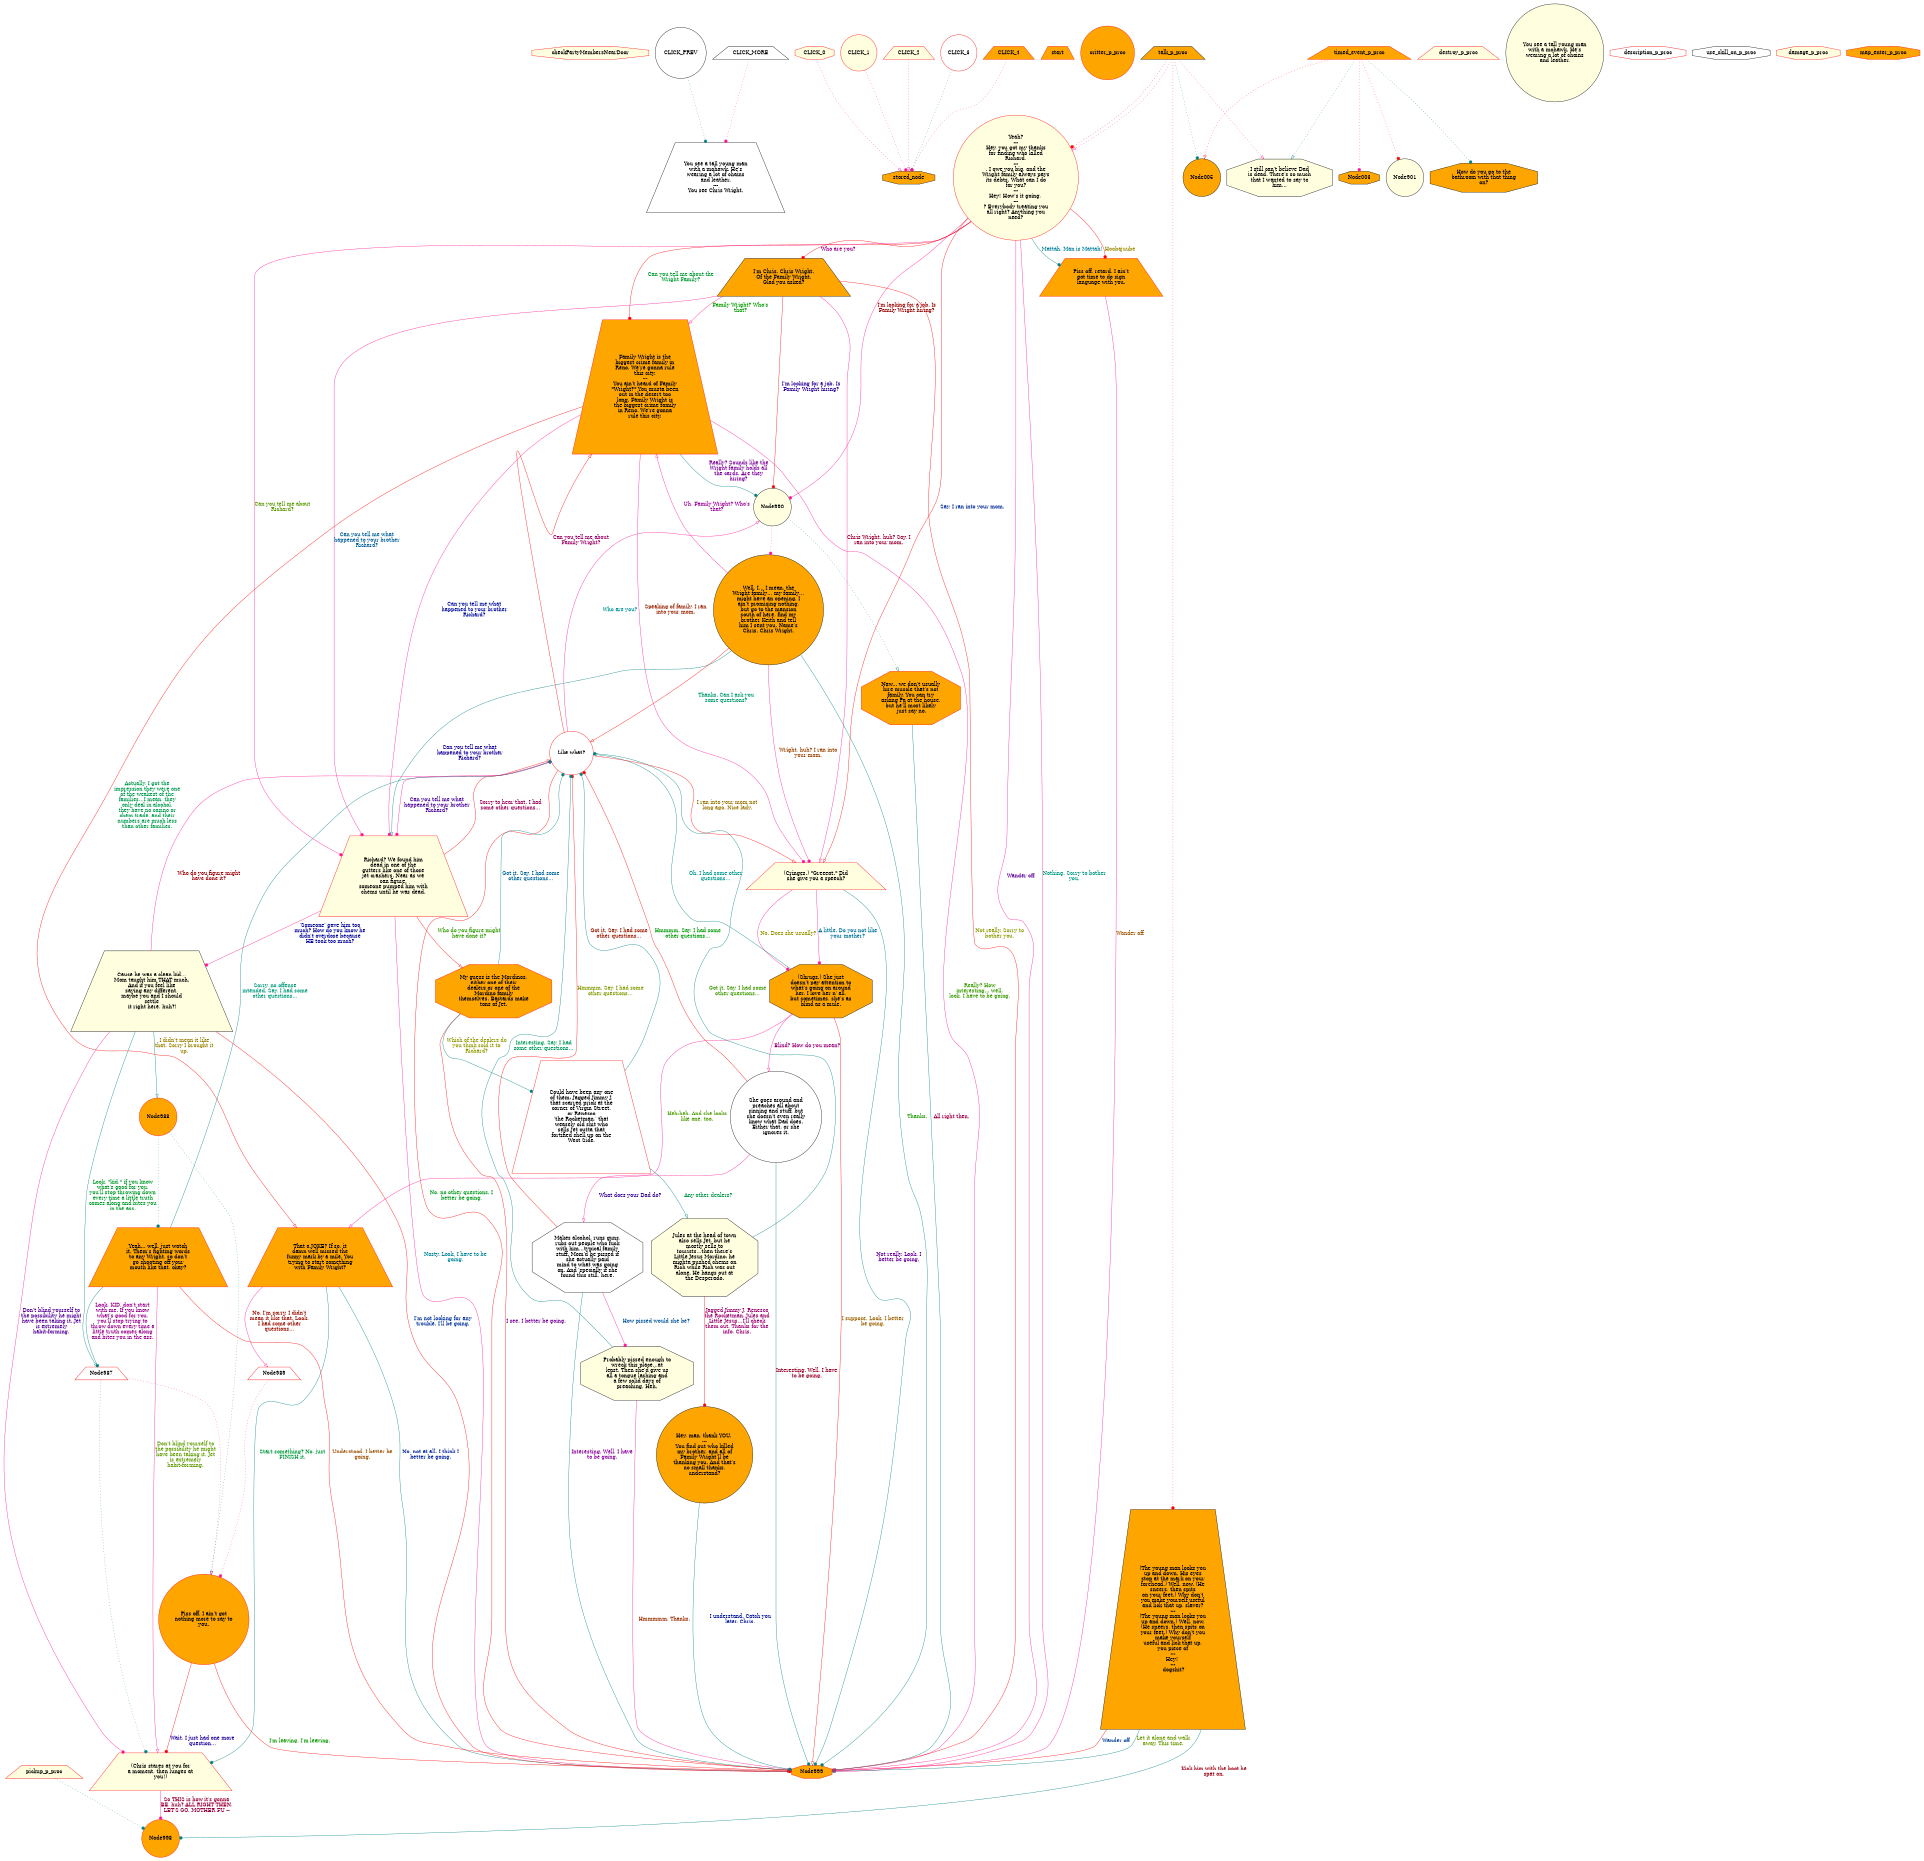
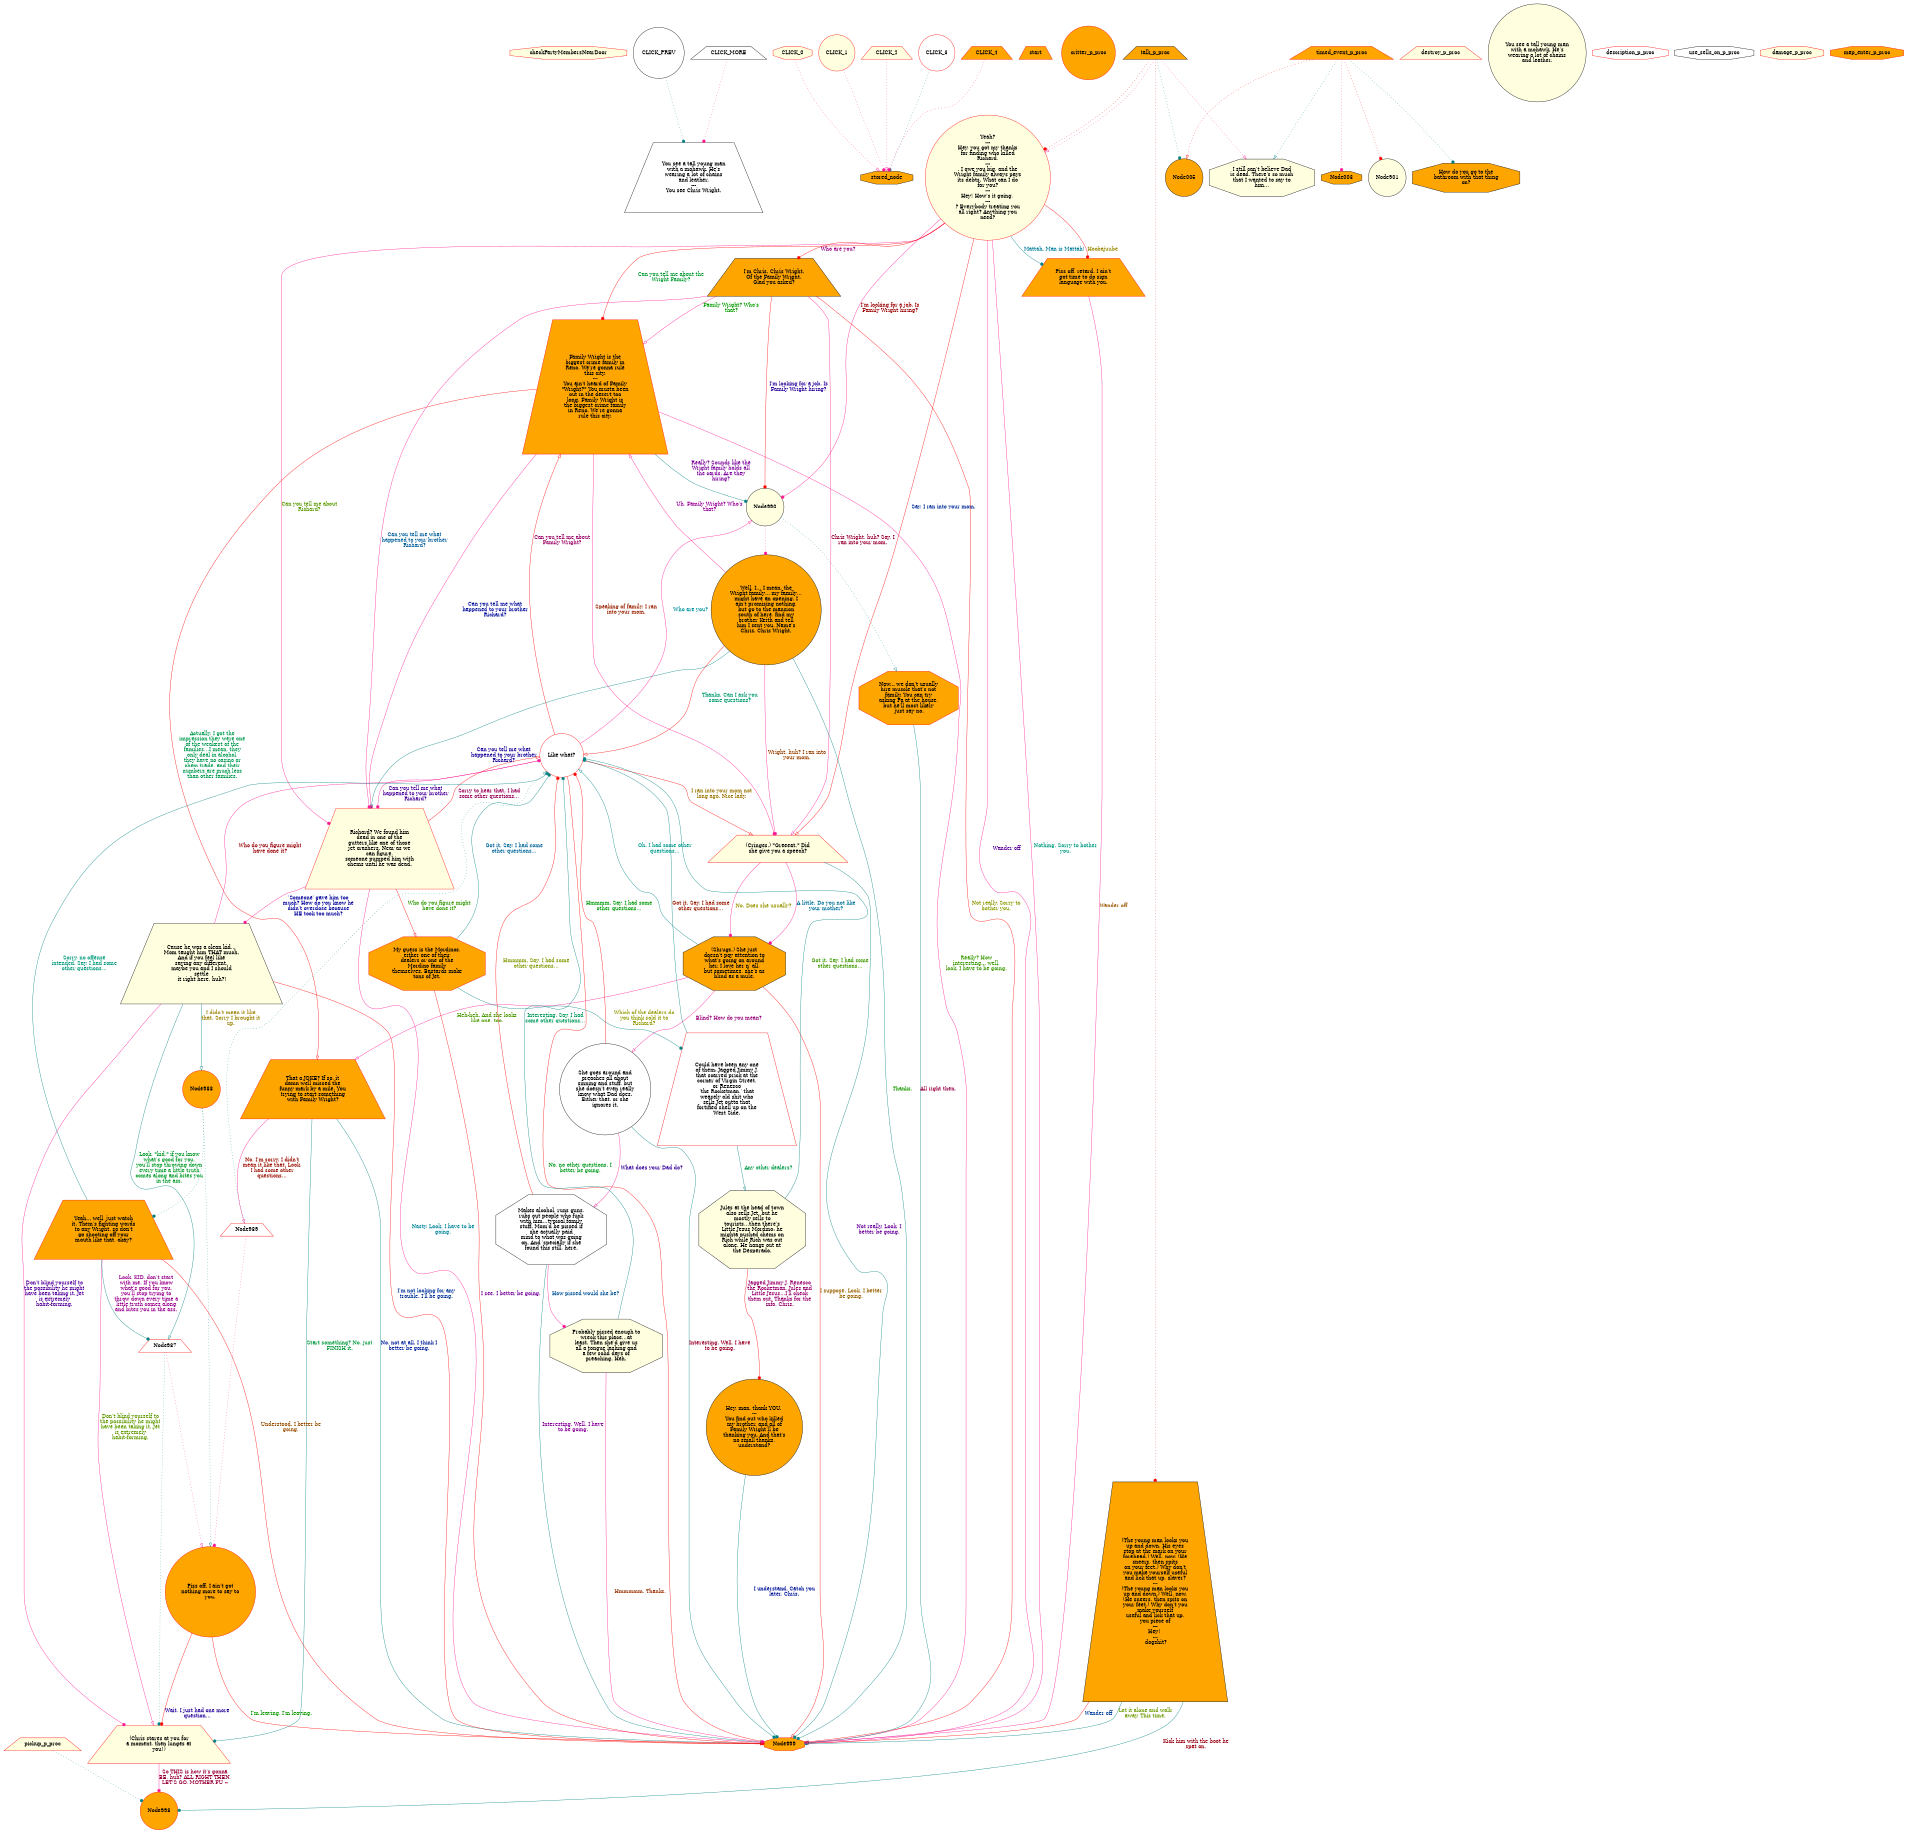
node "use_skill_on_p_proc": label "use_skill_on_p_proc" -> "use_sells_on_p_proc"
edge "Node989" -> "Like what?": added
